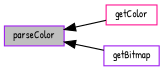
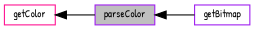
edge "getColor" -> "parseColor": reversed
